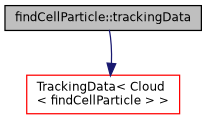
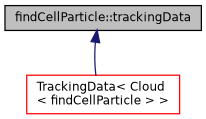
edge "findCellParticle::trackingData" -> "TrackingData< Cloud < findCellParticle > >": reversed
